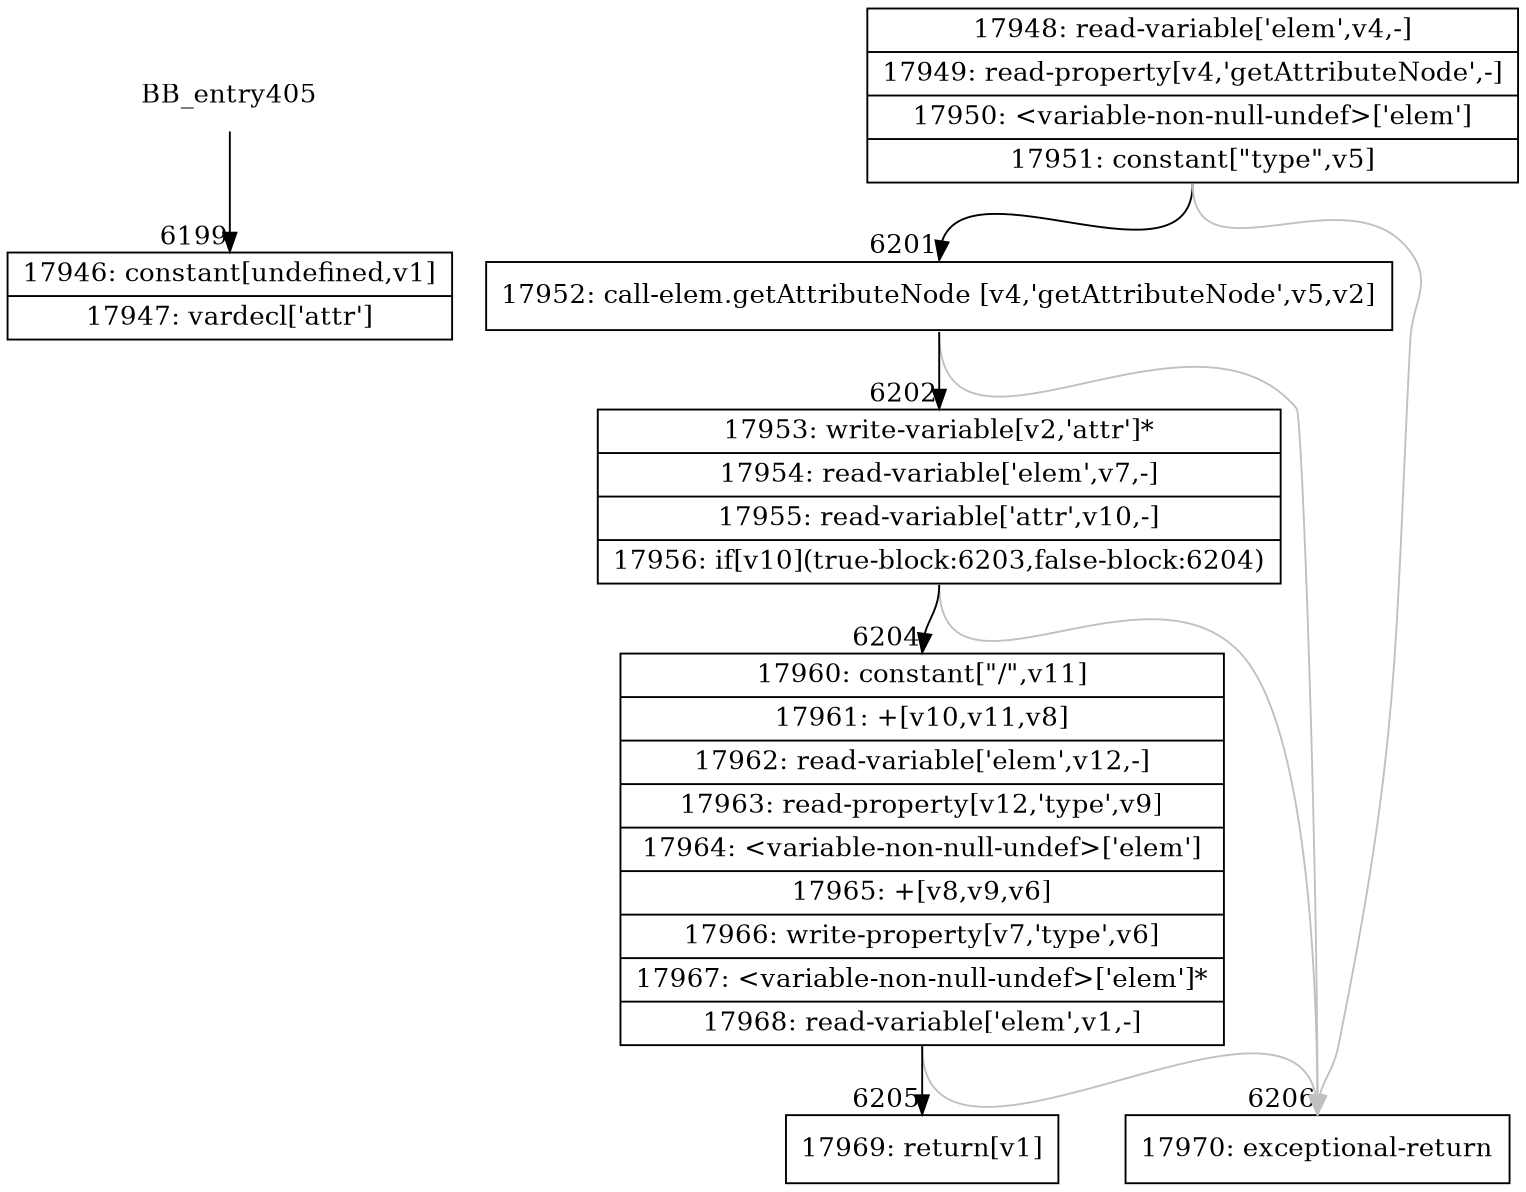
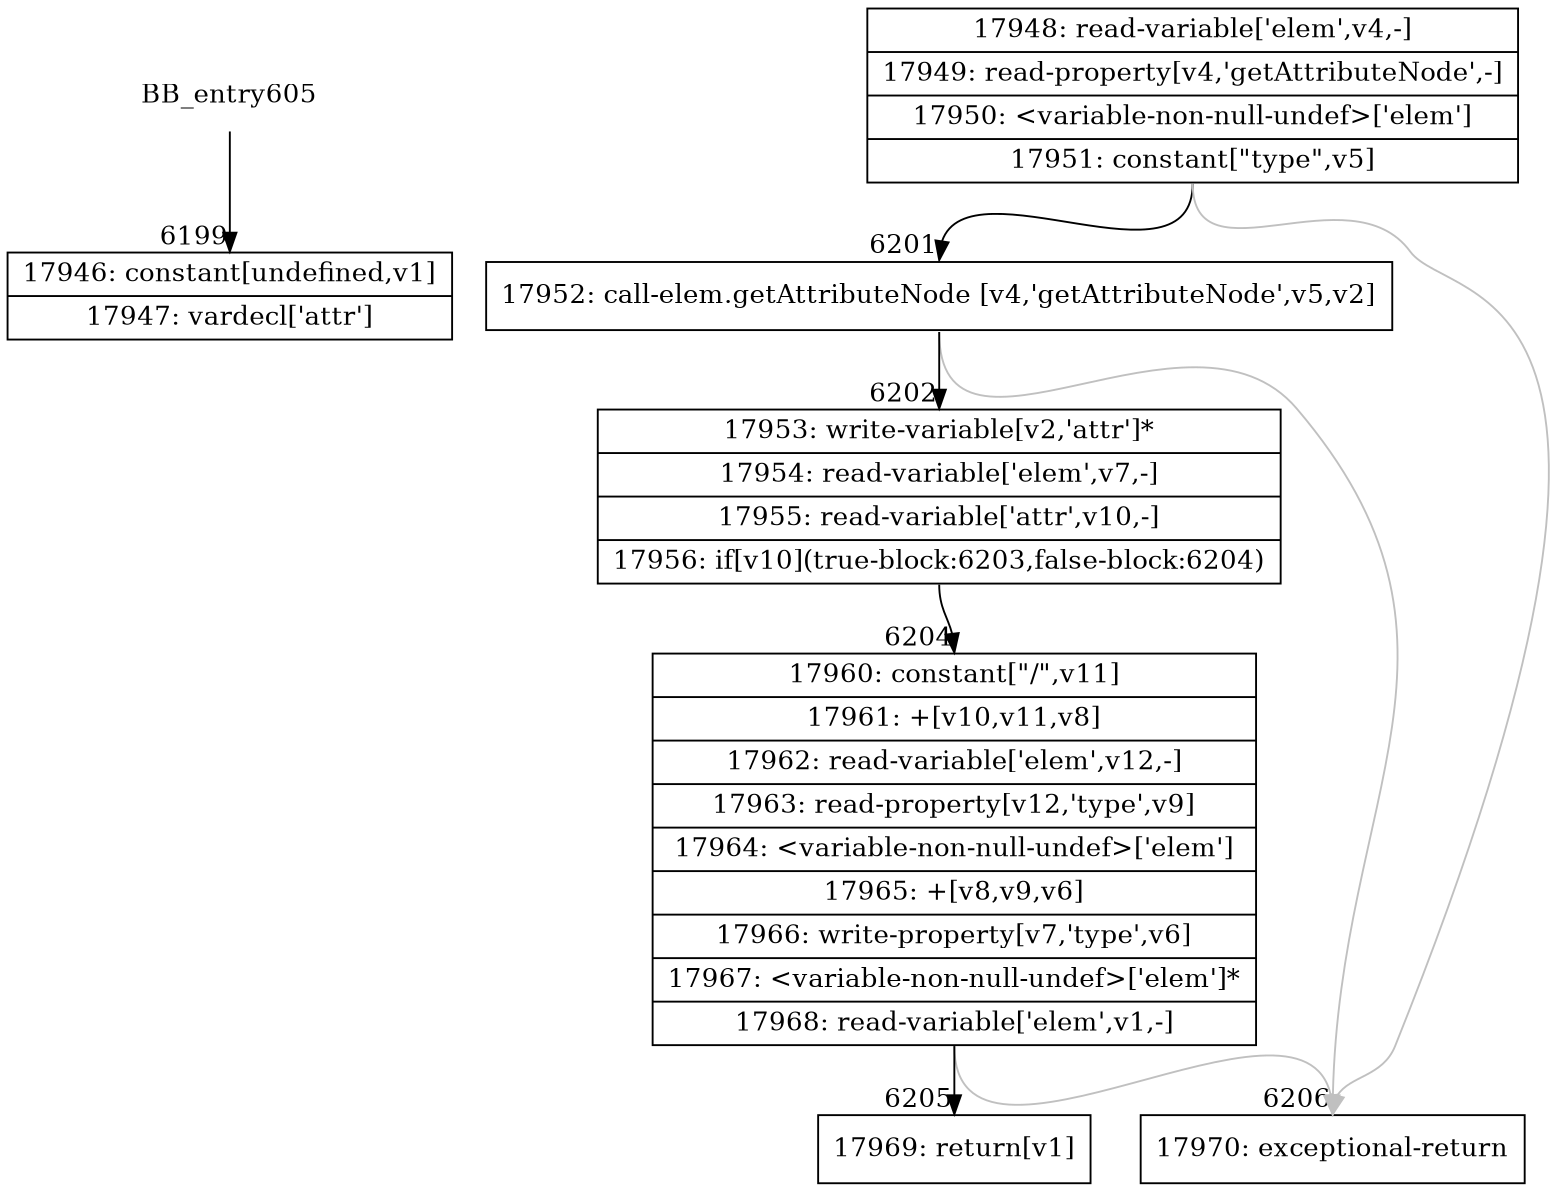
node "BB_entry405": label "BB_entry405" -> "BB_entry605"
edge "17953: write-variable[v2,'attr']*" -> "17970: exceptional-return": removed
